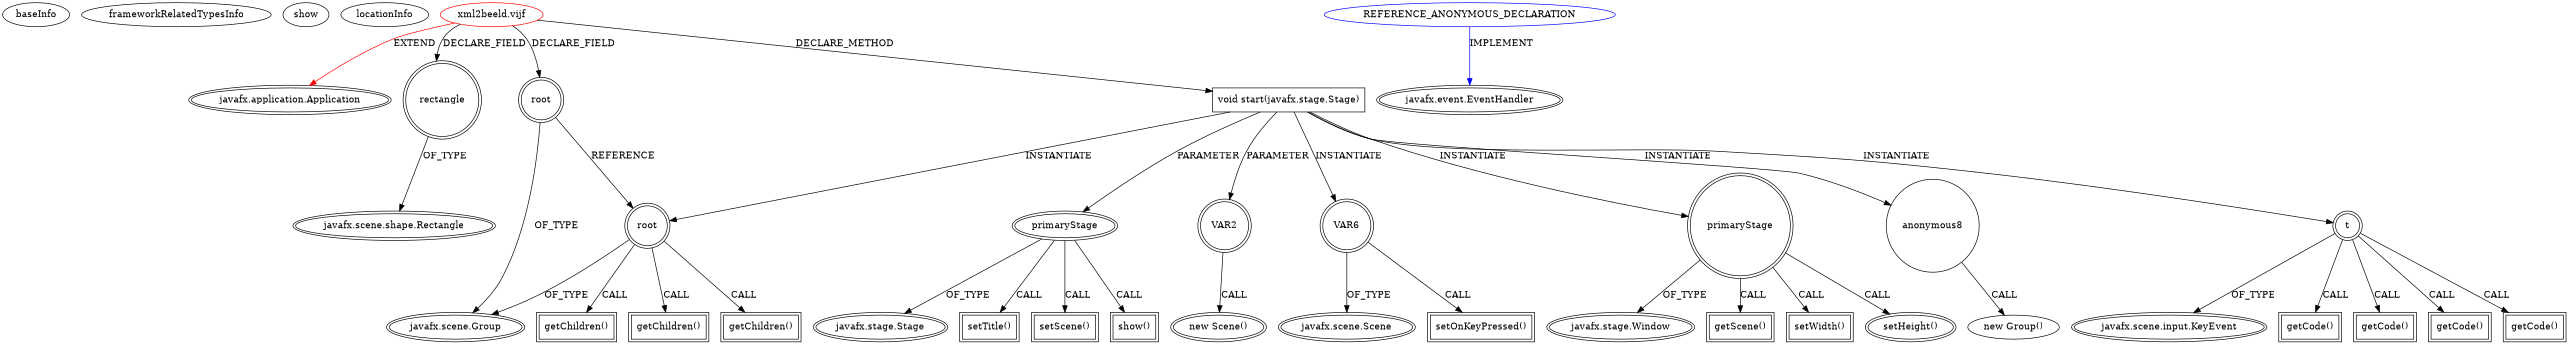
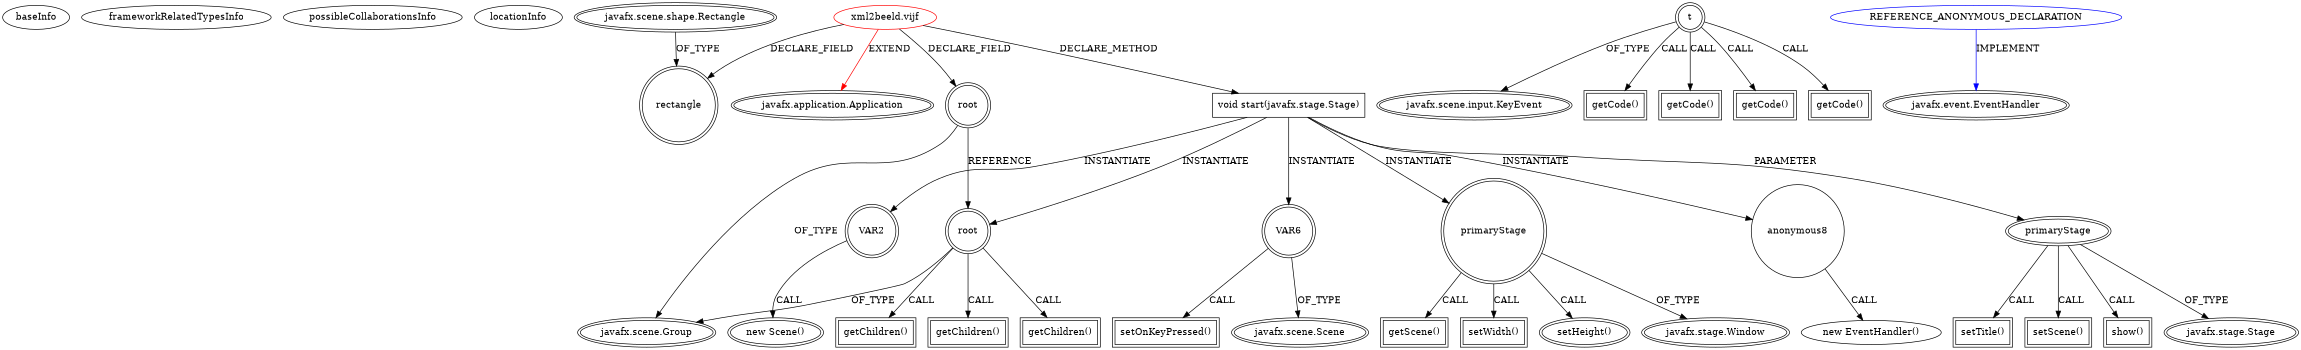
node "show": label "show" -> "possibleCollaborationsInfo"
edge "void start(javafx.stage.Stage)" -> "VAR2": label "PARAMETER" -> "INSTANTIATE"
edge "void start(javafx.stage.Stage)" -> "t": removed, label "INSTANTIATE"
edge "rectangle" -> "javafx.scene.shape.Rectangle": reversed
node "new Group()": label "new Group()" -> "new EventHandler()"
